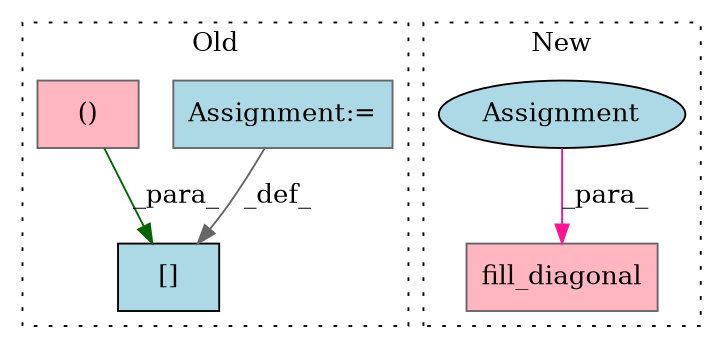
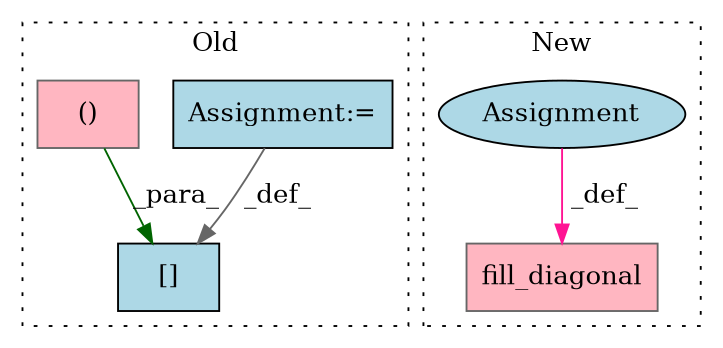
node "Assignment:=": color gray40 -> black
edge "Assignment" -> "fill_diagonal": label "_para_" -> "_def_"
